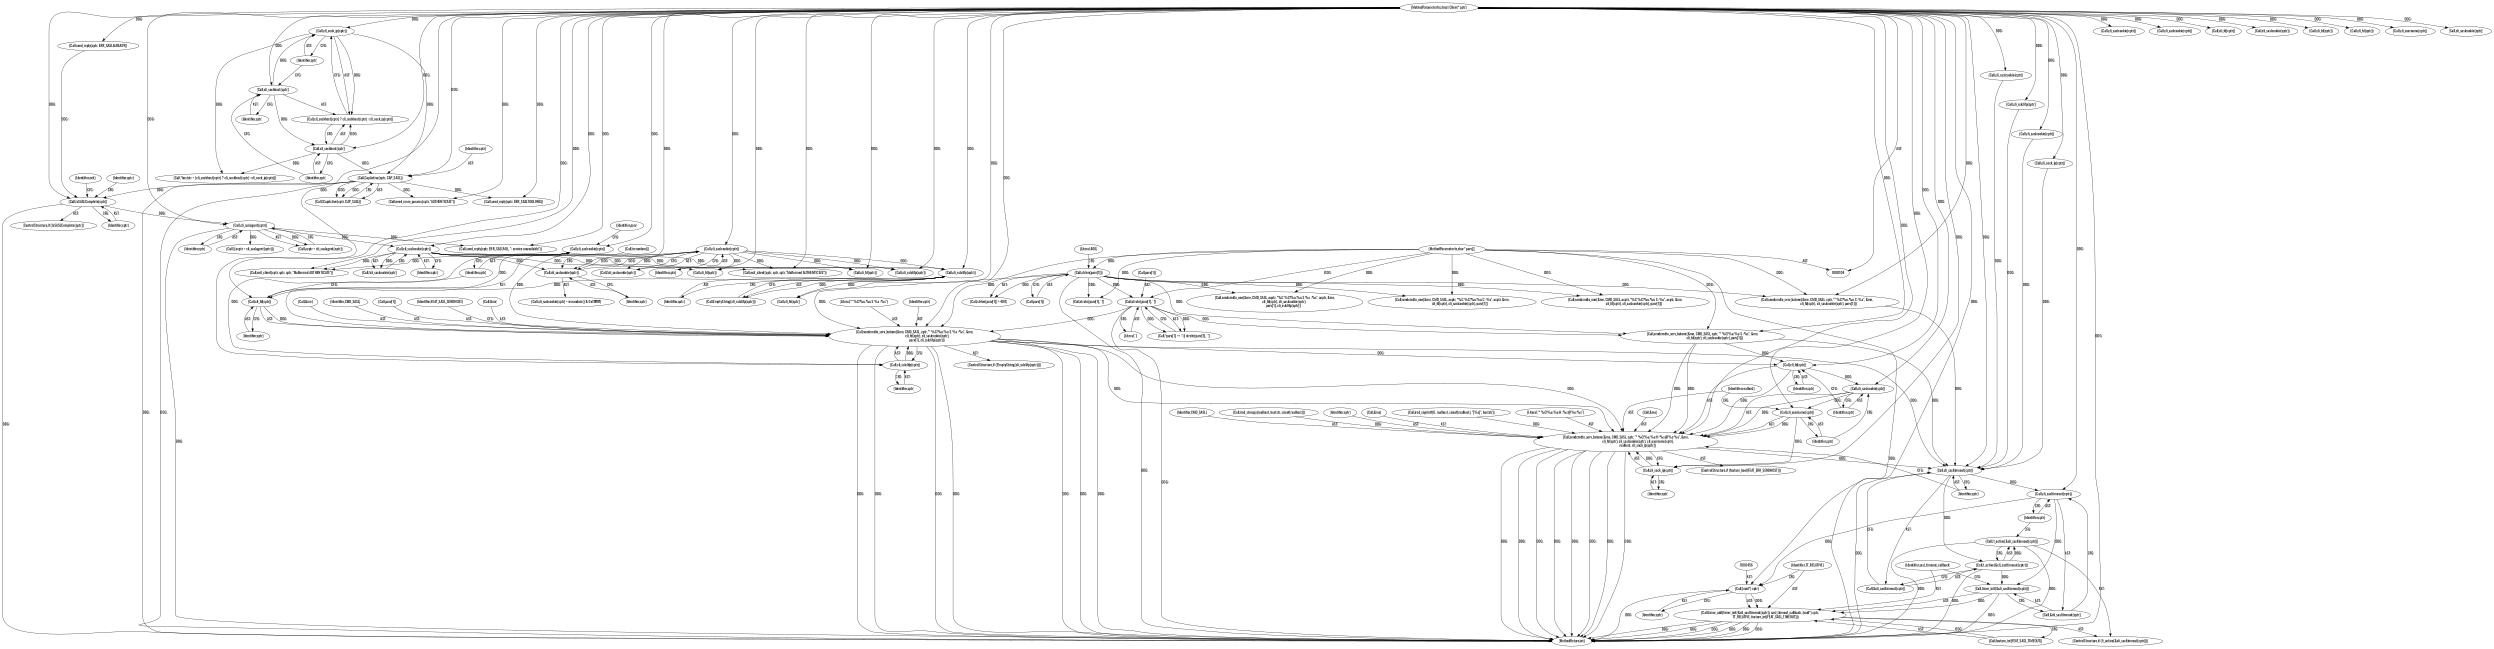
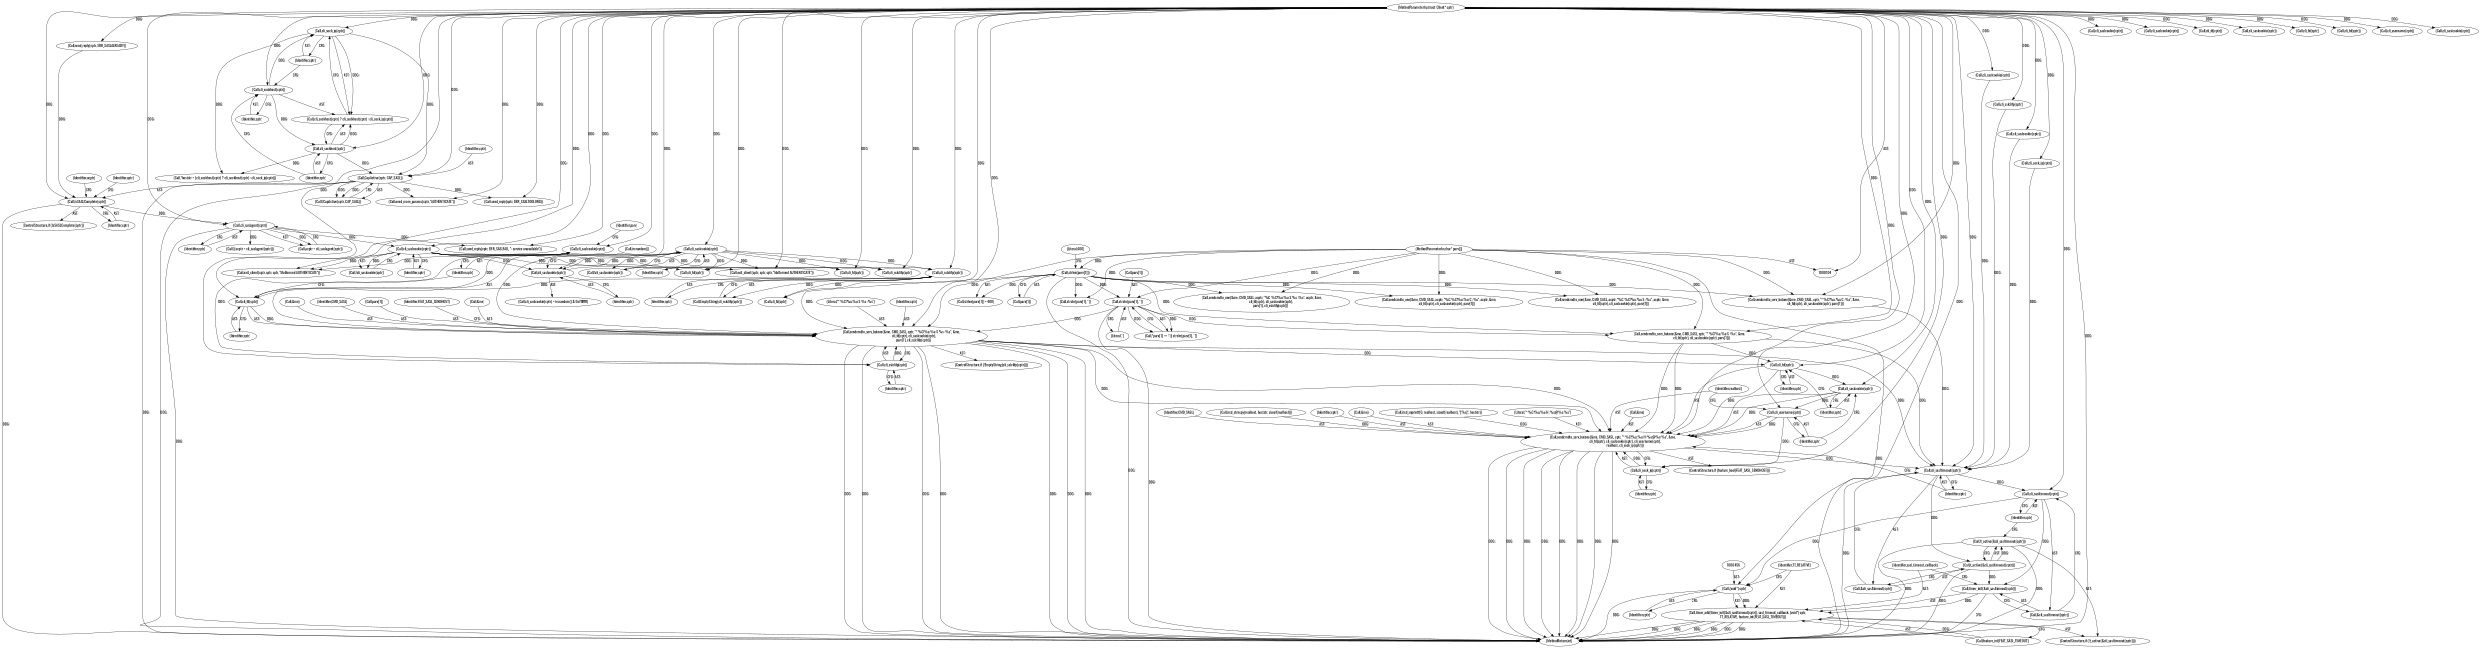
node "(Identifier,exit)": label "(Identifier,exit)" -> "(Identifier,acptr)"
edge "(Call,CapActive(cptr, CAP_SASL))" -> "(Call,IsSASLComplete(cptr))": label "DDG: " -> "AST: "
node "(ControlStructure,if (feature_bool(FEAT_ERR_SENDHOST)))": label "(ControlStructure,if (feature_bool(FEAT_ERR_SENDHOST)))" -> "(ControlStructure,if (feature_bool(FEAT_SASL_SENDHOST)))"
edge "(Call,timer_init(&cli_sasltimeout(cptr)))" -> "(MethodReturn,int)": label "DDG: " -> "CFG: "
